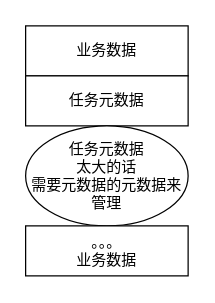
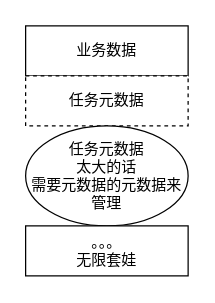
node "任务元数据": style solid -> dashed
node "。。。 业务数据": label "。。。 业务数据" -> "。。。 无限套娃"
